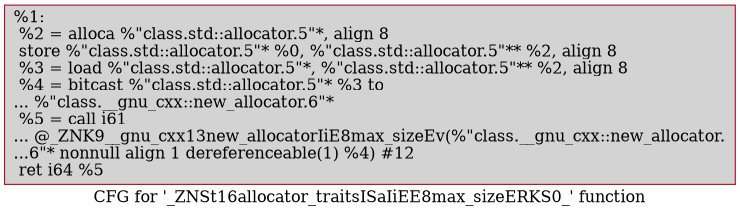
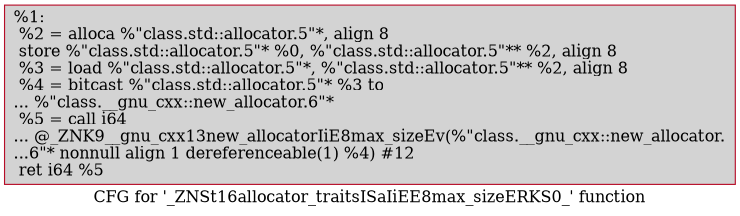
node "%1:": text "%5 = call i61" -> "%5 = call i64"
